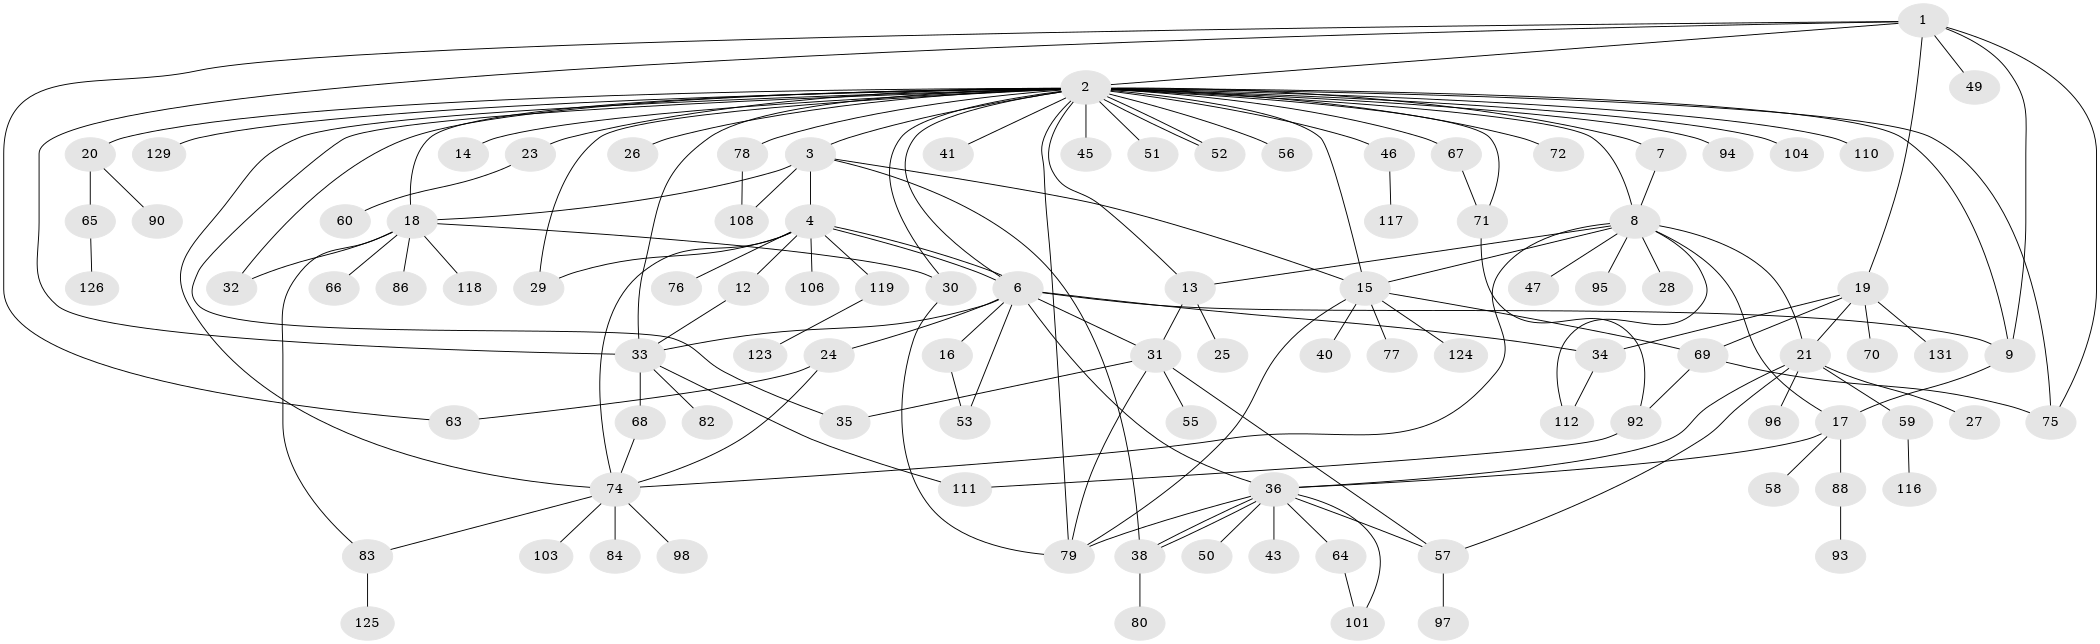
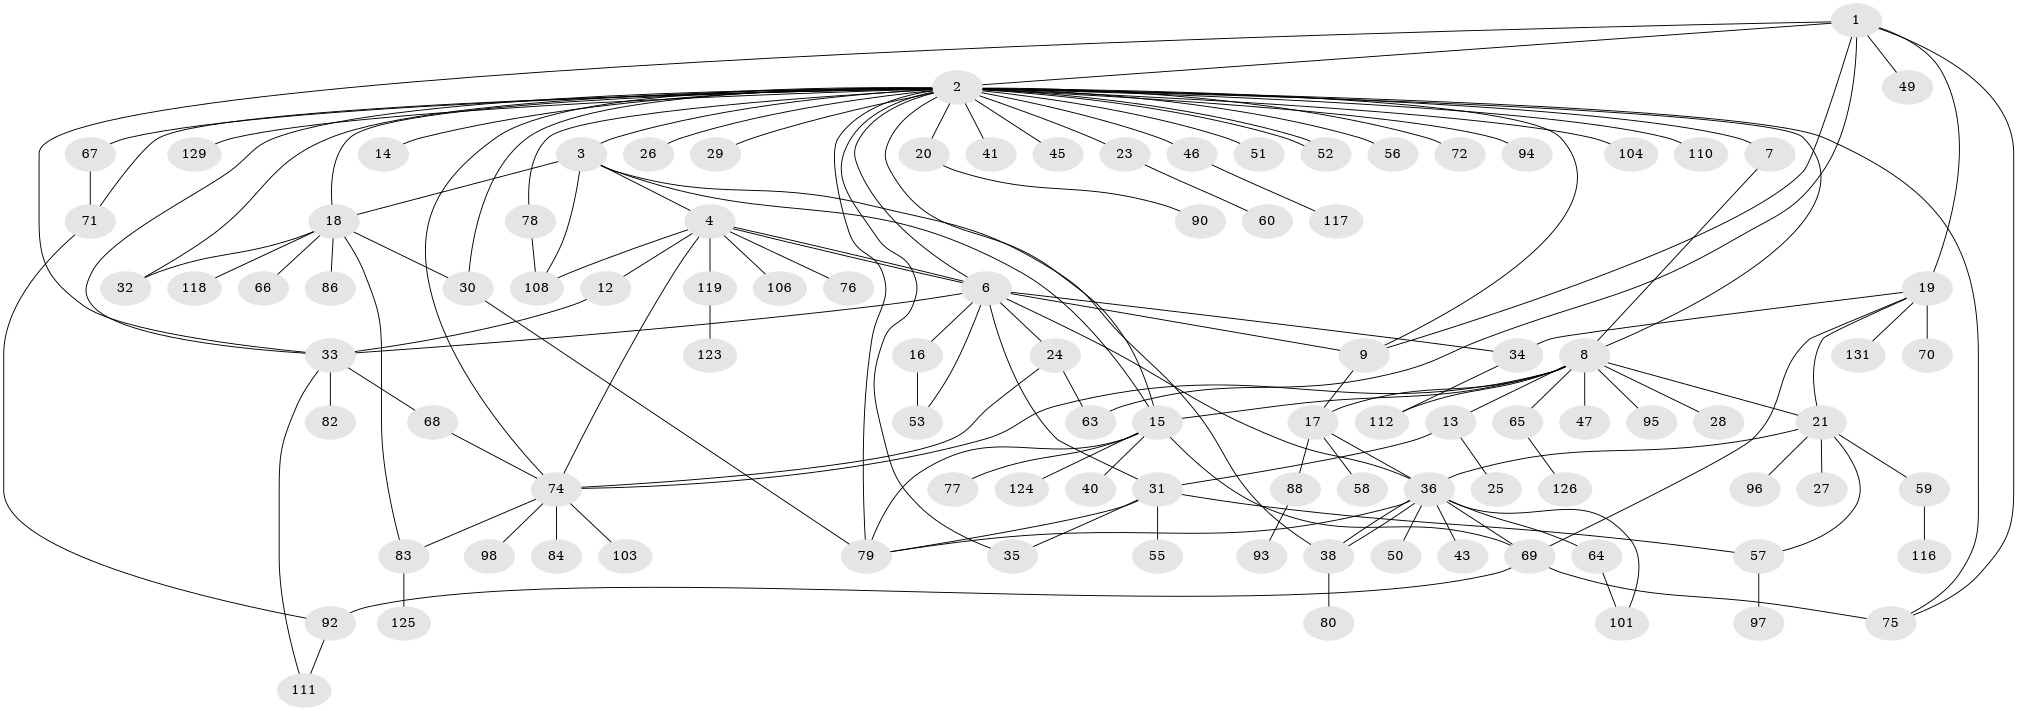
edge "20" -- "65": now "8" -- "65"
edge "2" -- "13": removed
edge "4" -- "29": now "4" -- "108"
edge "36" -- "57": now "36" -- "69"
